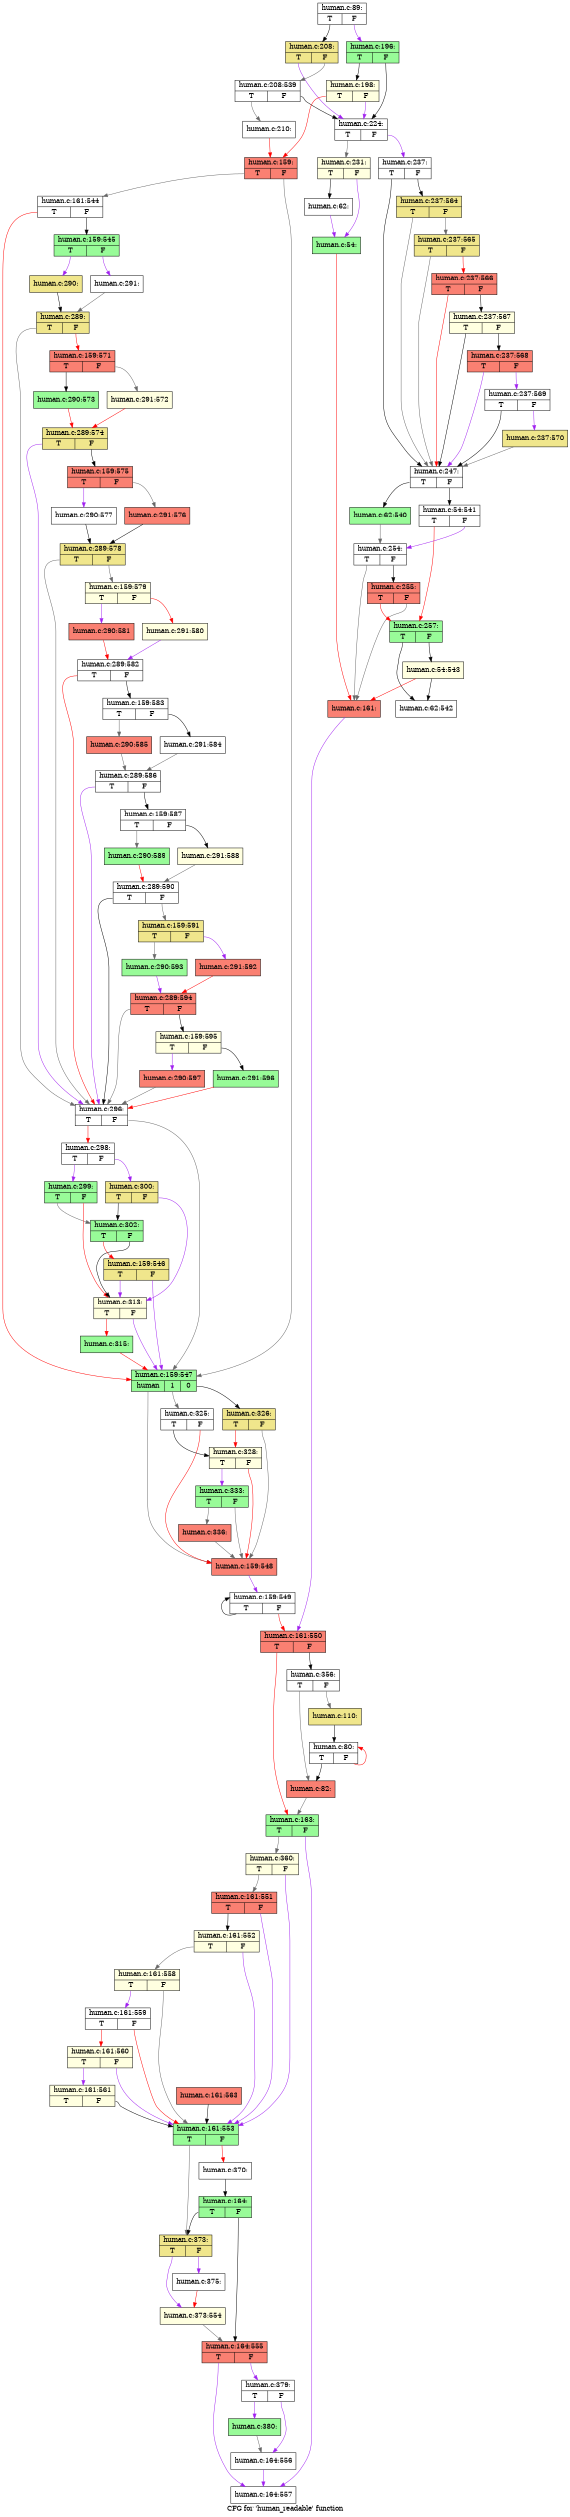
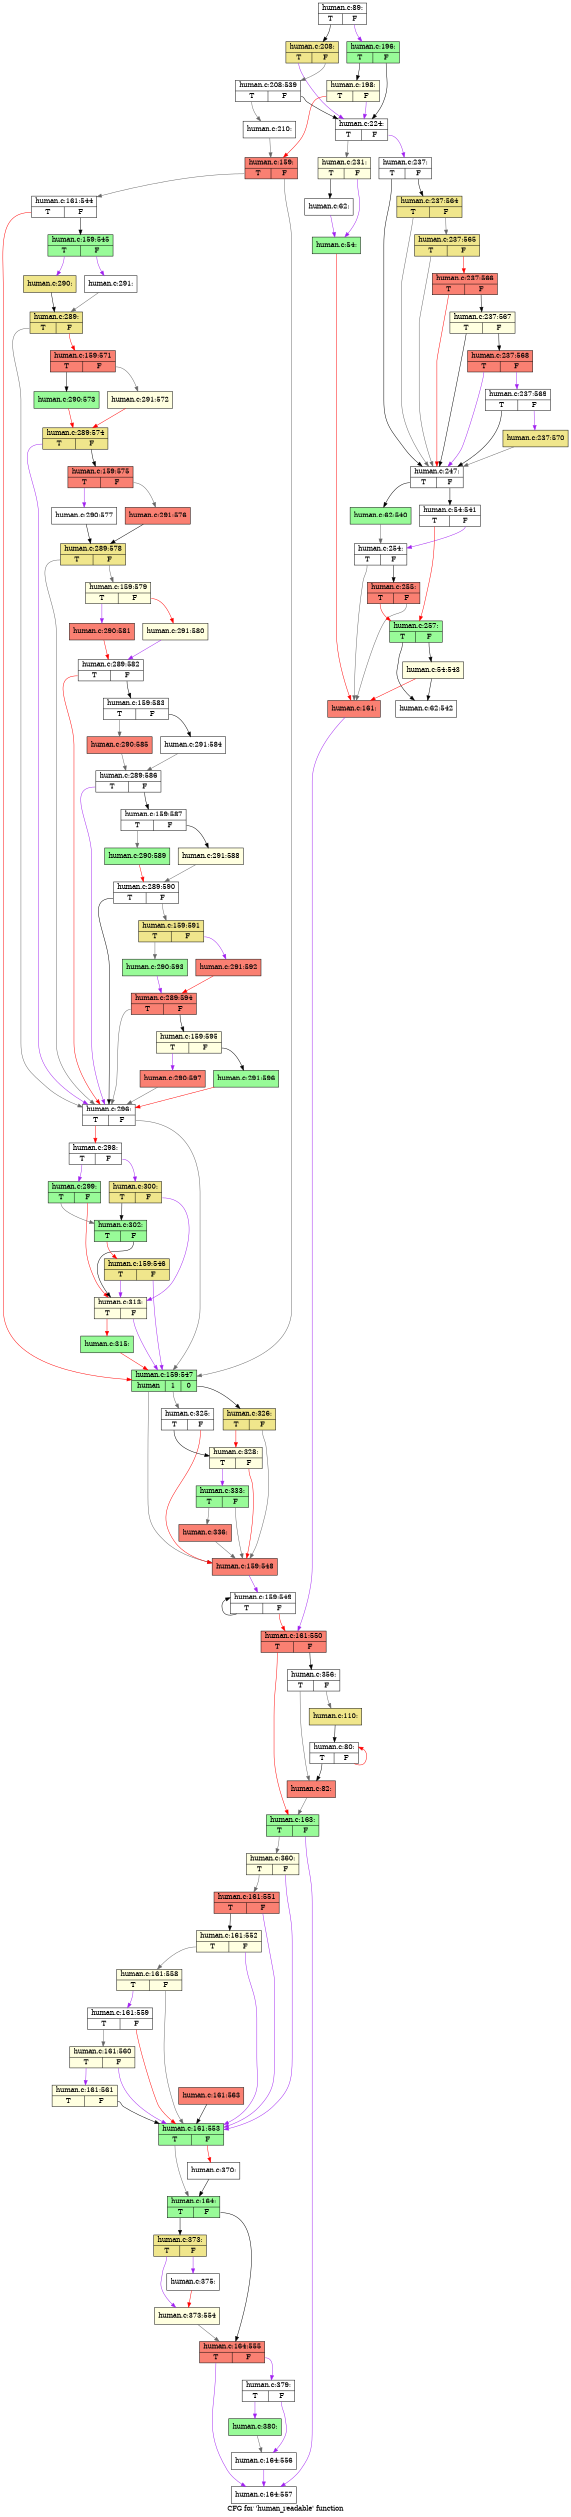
edge "human.c:210:" -> "human.c:159:": color red -> gray40
edge "human.c:161:559" -> "human.c:161:560": color red -> gray40
edge "human.c:161:553" -> "human.c:373:": now "human.c:161:553" -> "human.c:164:"
